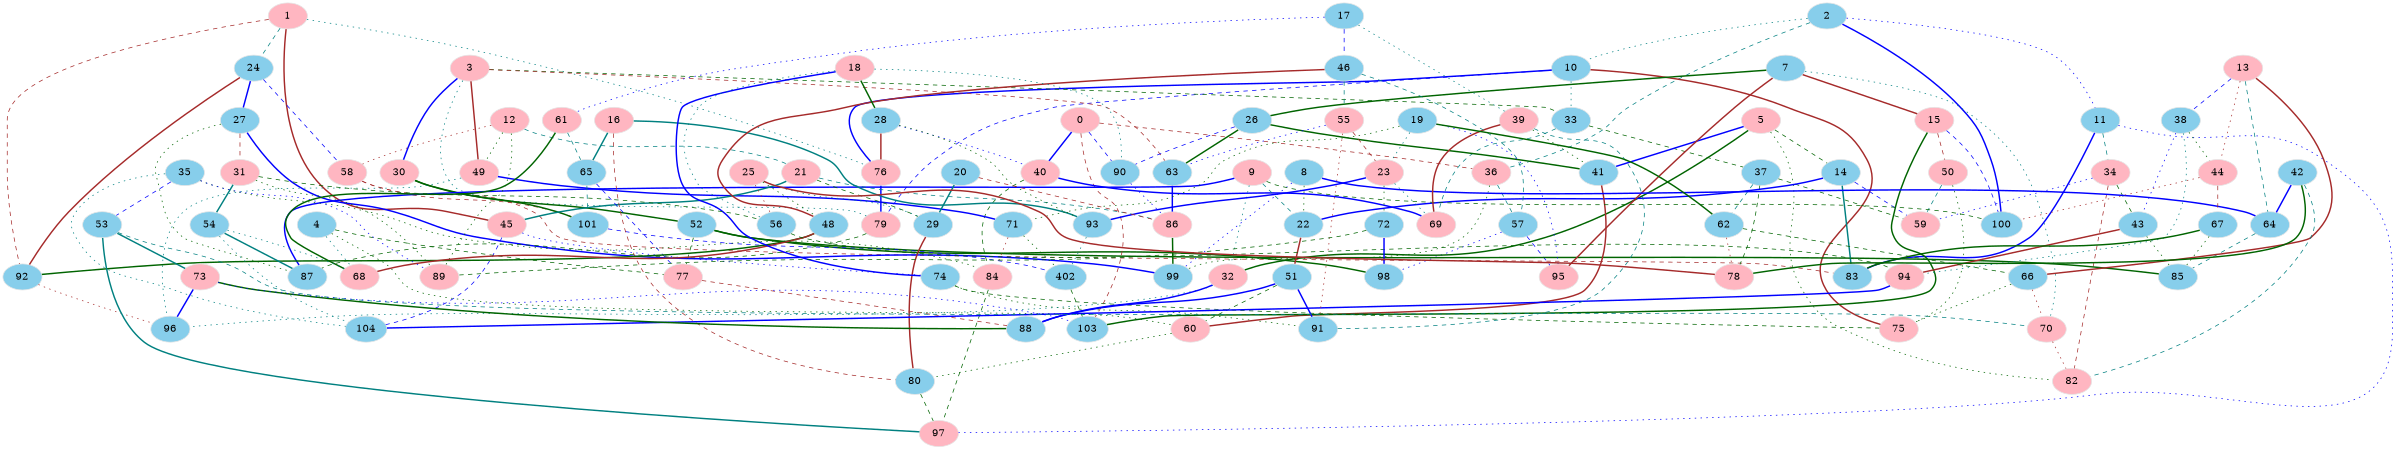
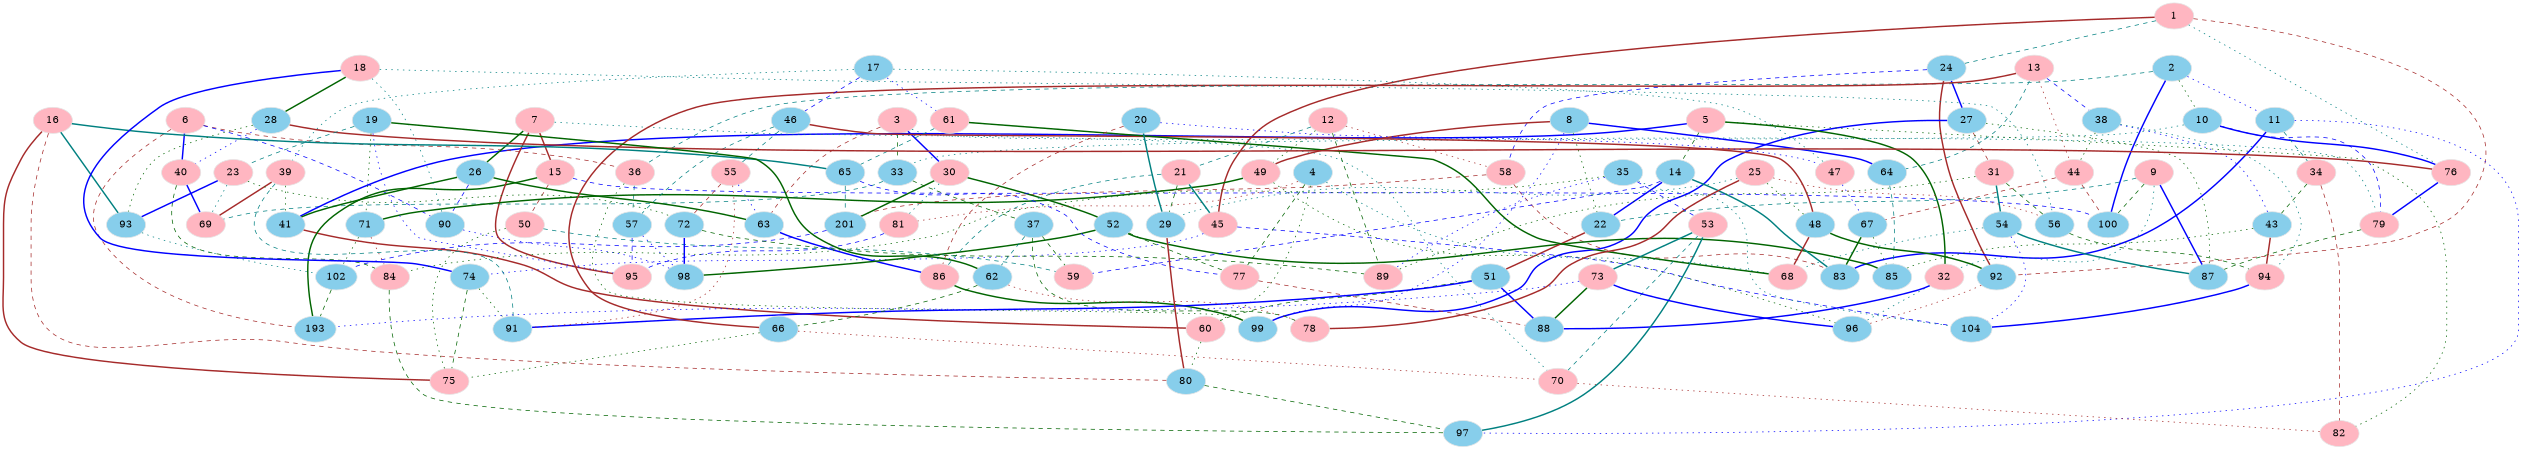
edge "2" -- "10": color teal -> darkgreen
node "7": fillcolor skyblue -> lightpink
edge "3" -- "49": now "8" -- "49"
node "0": label "0" -> "6"
edge "10" -- "75": now "16" -- "75"
edge "55" -- "23": now "55" -- "72"
edge "19" -- "23": style dotted -> dashed
node "47": added
node "42": removed
edge "49" -- "96": color teal -> darkgreen
edge "49" -- "71": color blue -> darkgreen
edge "90" -- "86": now "90" -- "98"
edge "34" -- "59": removed
edge "44" -- "100": style dotted -> dashed
edge "12" -- "89": style dotted -> dashed
node "53": fillcolor skyblue -> lightpink
node "101": label "101" -> "201"
node "81": added
node "402": label "402" -> "102"
edge "54" -- "104": color teal -> blue
node "103": label "103" -> "193"
node "97": fillcolor lightpink -> skyblue
